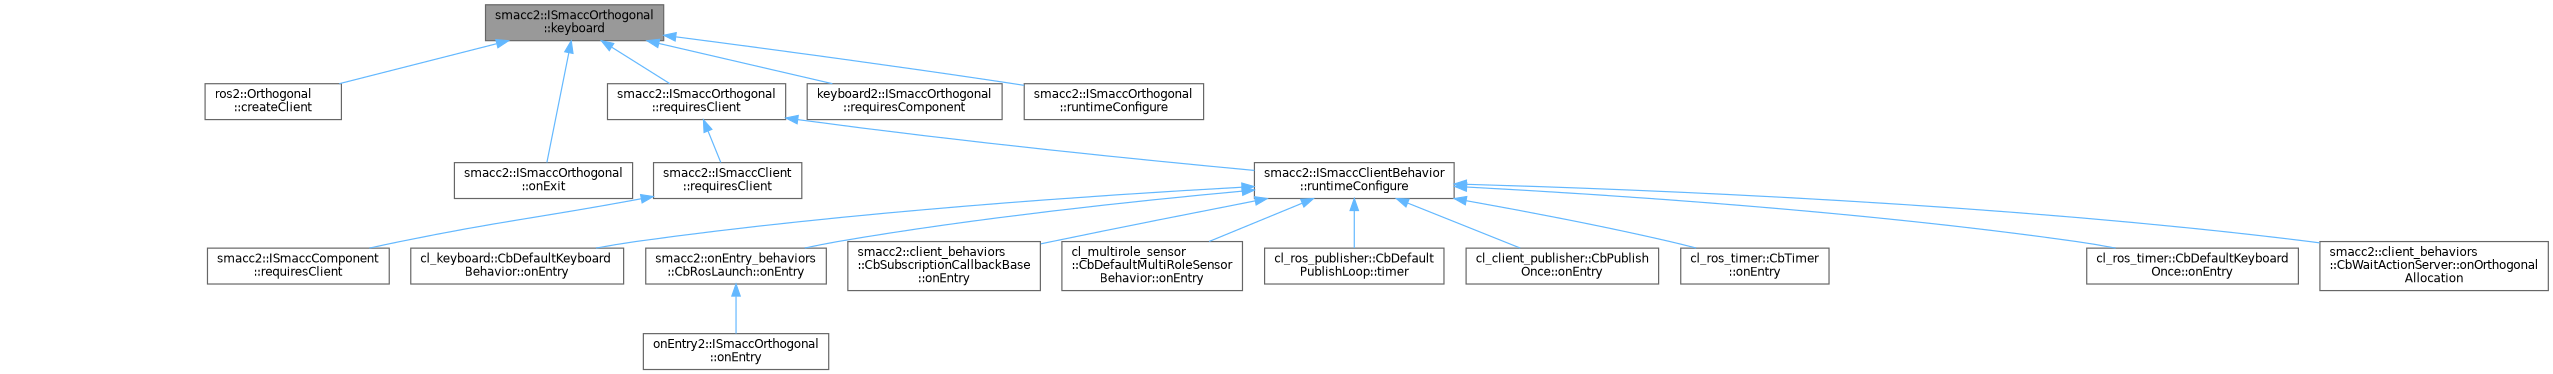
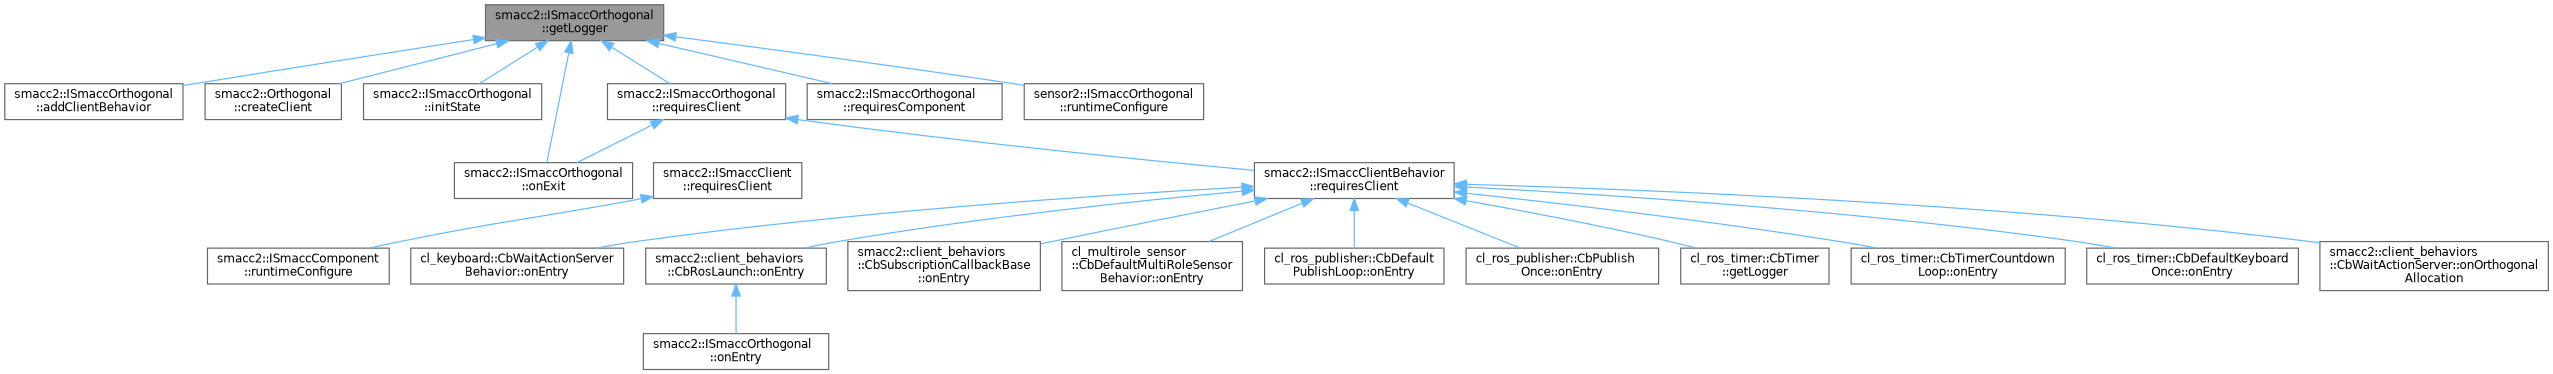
node "smacc2::ISmaccOrthogonal ::keyboard": label "smacc2::ISmaccOrthogonal ::keyboard" -> "smacc2::ISmaccOrthogonal ::getLogger"
node "smacc2::ISmaccOrthogonal ::addClientBehavior": added
node "ros2::Orthogonal ::createClient": label "ros2::Orthogonal ::createClient" -> "smacc2::Orthogonal ::createClient"
node "smacc2::ISmaccOrthogonal ::initState": added
node "keyboard2::ISmaccOrthogonal ::requiresComponent": label "keyboard2::ISmaccOrthogonal ::requiresComponent" -> "smacc2::ISmaccOrthogonal ::requiresComponent"
node "smacc2::ISmaccOrthogonal ::runtimeConfigure": label "smacc2::ISmaccOrthogonal ::runtimeConfigure" -> "sensor2::ISmaccOrthogonal ::runtimeConfigure"
edge "smacc2::ISmaccClient ::requiresClient" -> "smacc2::ISmaccOrthogonal ::requiresClient": now "smacc2::ISmaccOrthogonal ::onExit" -> "smacc2::ISmaccOrthogonal ::requiresClient"
node "smacc2::ISmaccClientBehavior ::runtimeConfigure": label "smacc2::ISmaccClientBehavior ::runtimeConfigure" -> "smacc2::ISmaccClientBehavior ::requiresClient"
node "smacc2::ISmaccComponent ::requiresClient": label "smacc2::ISmaccComponent ::requiresClient" -> "smacc2::ISmaccComponent ::runtimeConfigure"
node "cl_keyboard::CbDefaultKeyboard Behavior::onEntry": label "cl_keyboard::CbDefaultKeyboard Behavior::onEntry" -> "cl_keyboard::CbWaitActionServer Behavior::onEntry"
node "smacc2::onEntry_behaviors ::CbRosLaunch::onEntry": label "smacc2::onEntry_behaviors ::CbRosLaunch::onEntry" -> "smacc2::client_behaviors ::CbRosLaunch::onEntry"
node "cl_ros_publisher::CbDefault PublishLoop::timer": label "cl_ros_publisher::CbDefault PublishLoop::timer" -> "cl_ros_publisher::CbDefault PublishLoop::onEntry"
node "cl_client_publisher::CbPublish Once::onEntry": label "cl_client_publisher::CbPublish Once::onEntry" -> "cl_ros_publisher::CbPublish Once::onEntry"
node "cl_ros_timer::CbTimer ::onEntry": label "cl_ros_timer::CbTimer ::onEntry" -> "cl_ros_timer::CbTimer ::getLogger"
node "cl_ros_timer::CbTimerCountdown Loop::onEntry": added
node "onEntry2::ISmaccOrthogonal ::onEntry": label "onEntry2::ISmaccOrthogonal ::onEntry" -> "smacc2::ISmaccOrthogonal ::onEntry"
